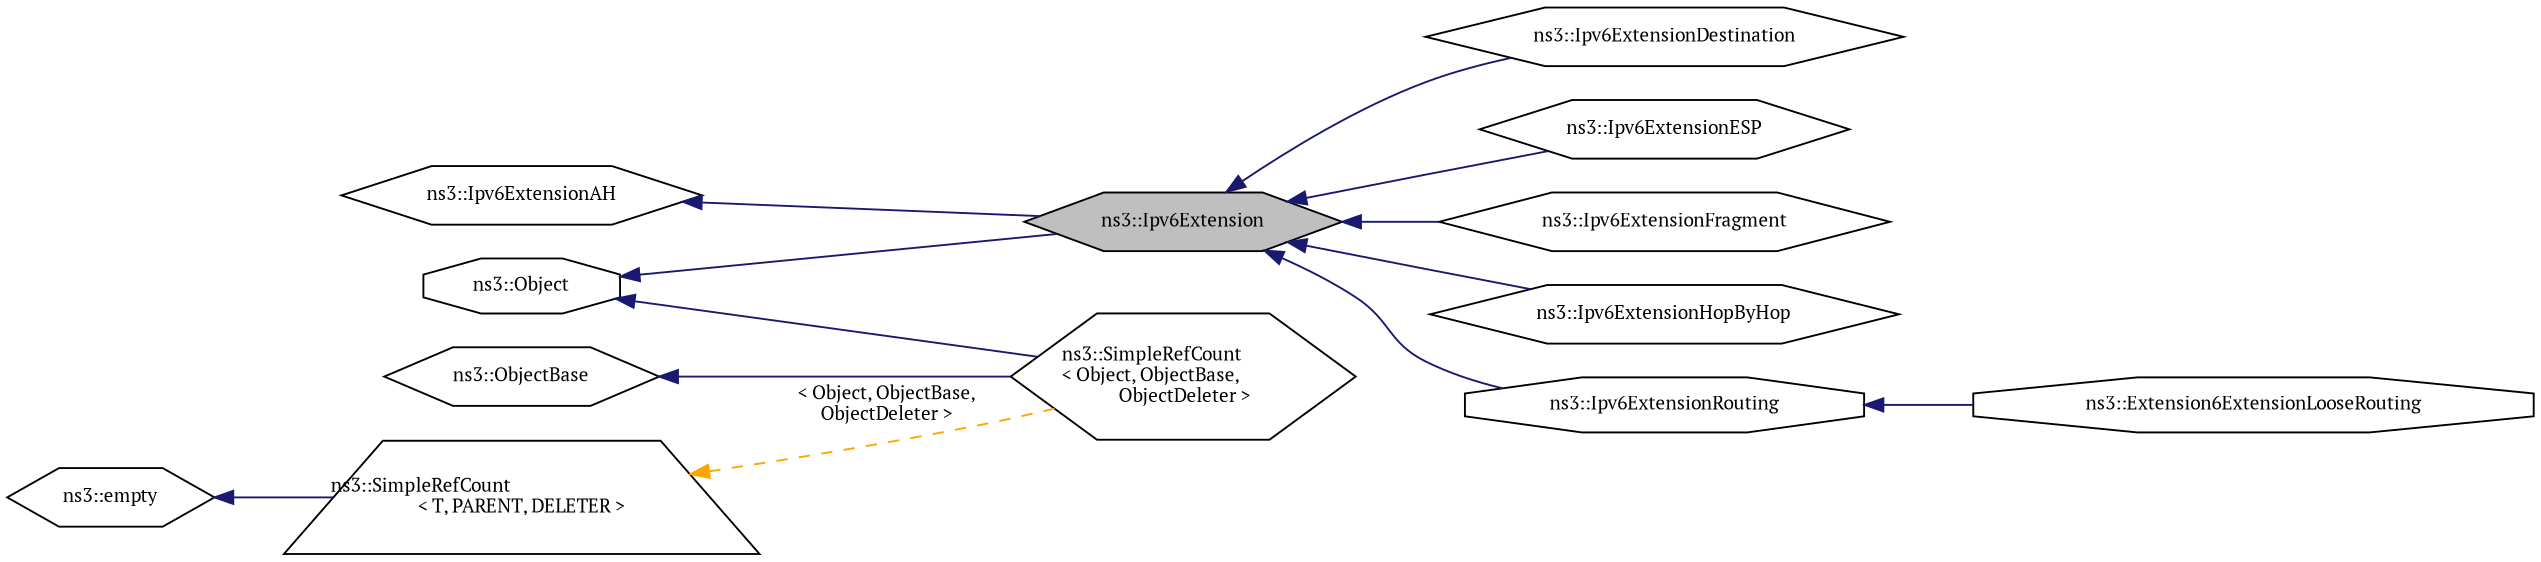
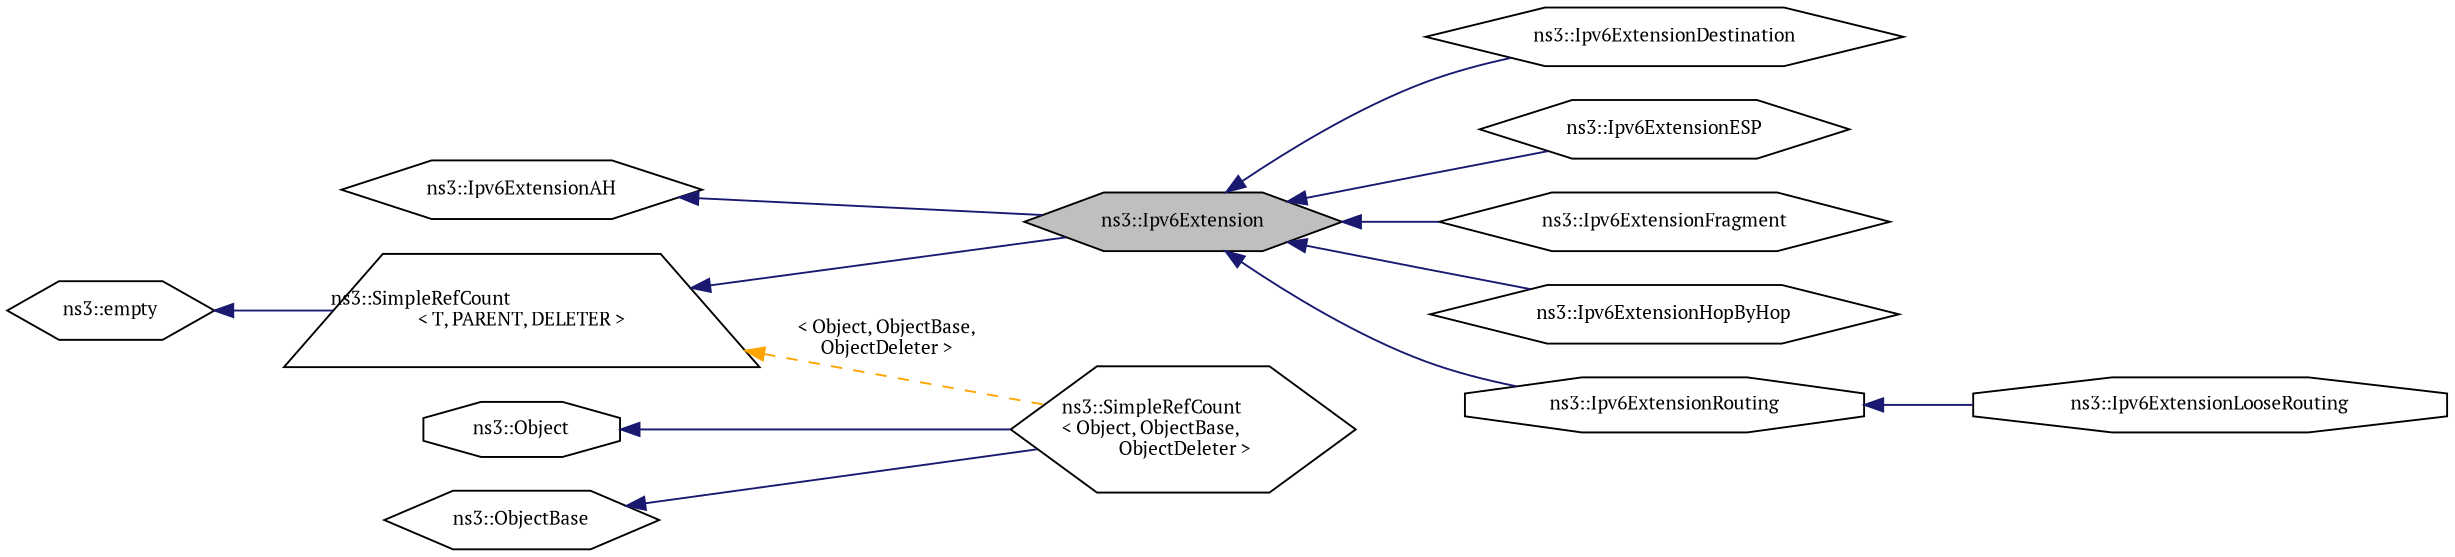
edge "ns3::Ipv6Extension" -> "ns3::Object": now "ns3::Ipv6Extension" -> "ns3::SimpleRefCount < T, PARENT, DELETER >"
node "ns3::Extension6ExtensionLooseRouting": label "ns3::Extension6ExtensionLooseRouting" -> "ns3::Ipv6ExtensionLooseRouting"
